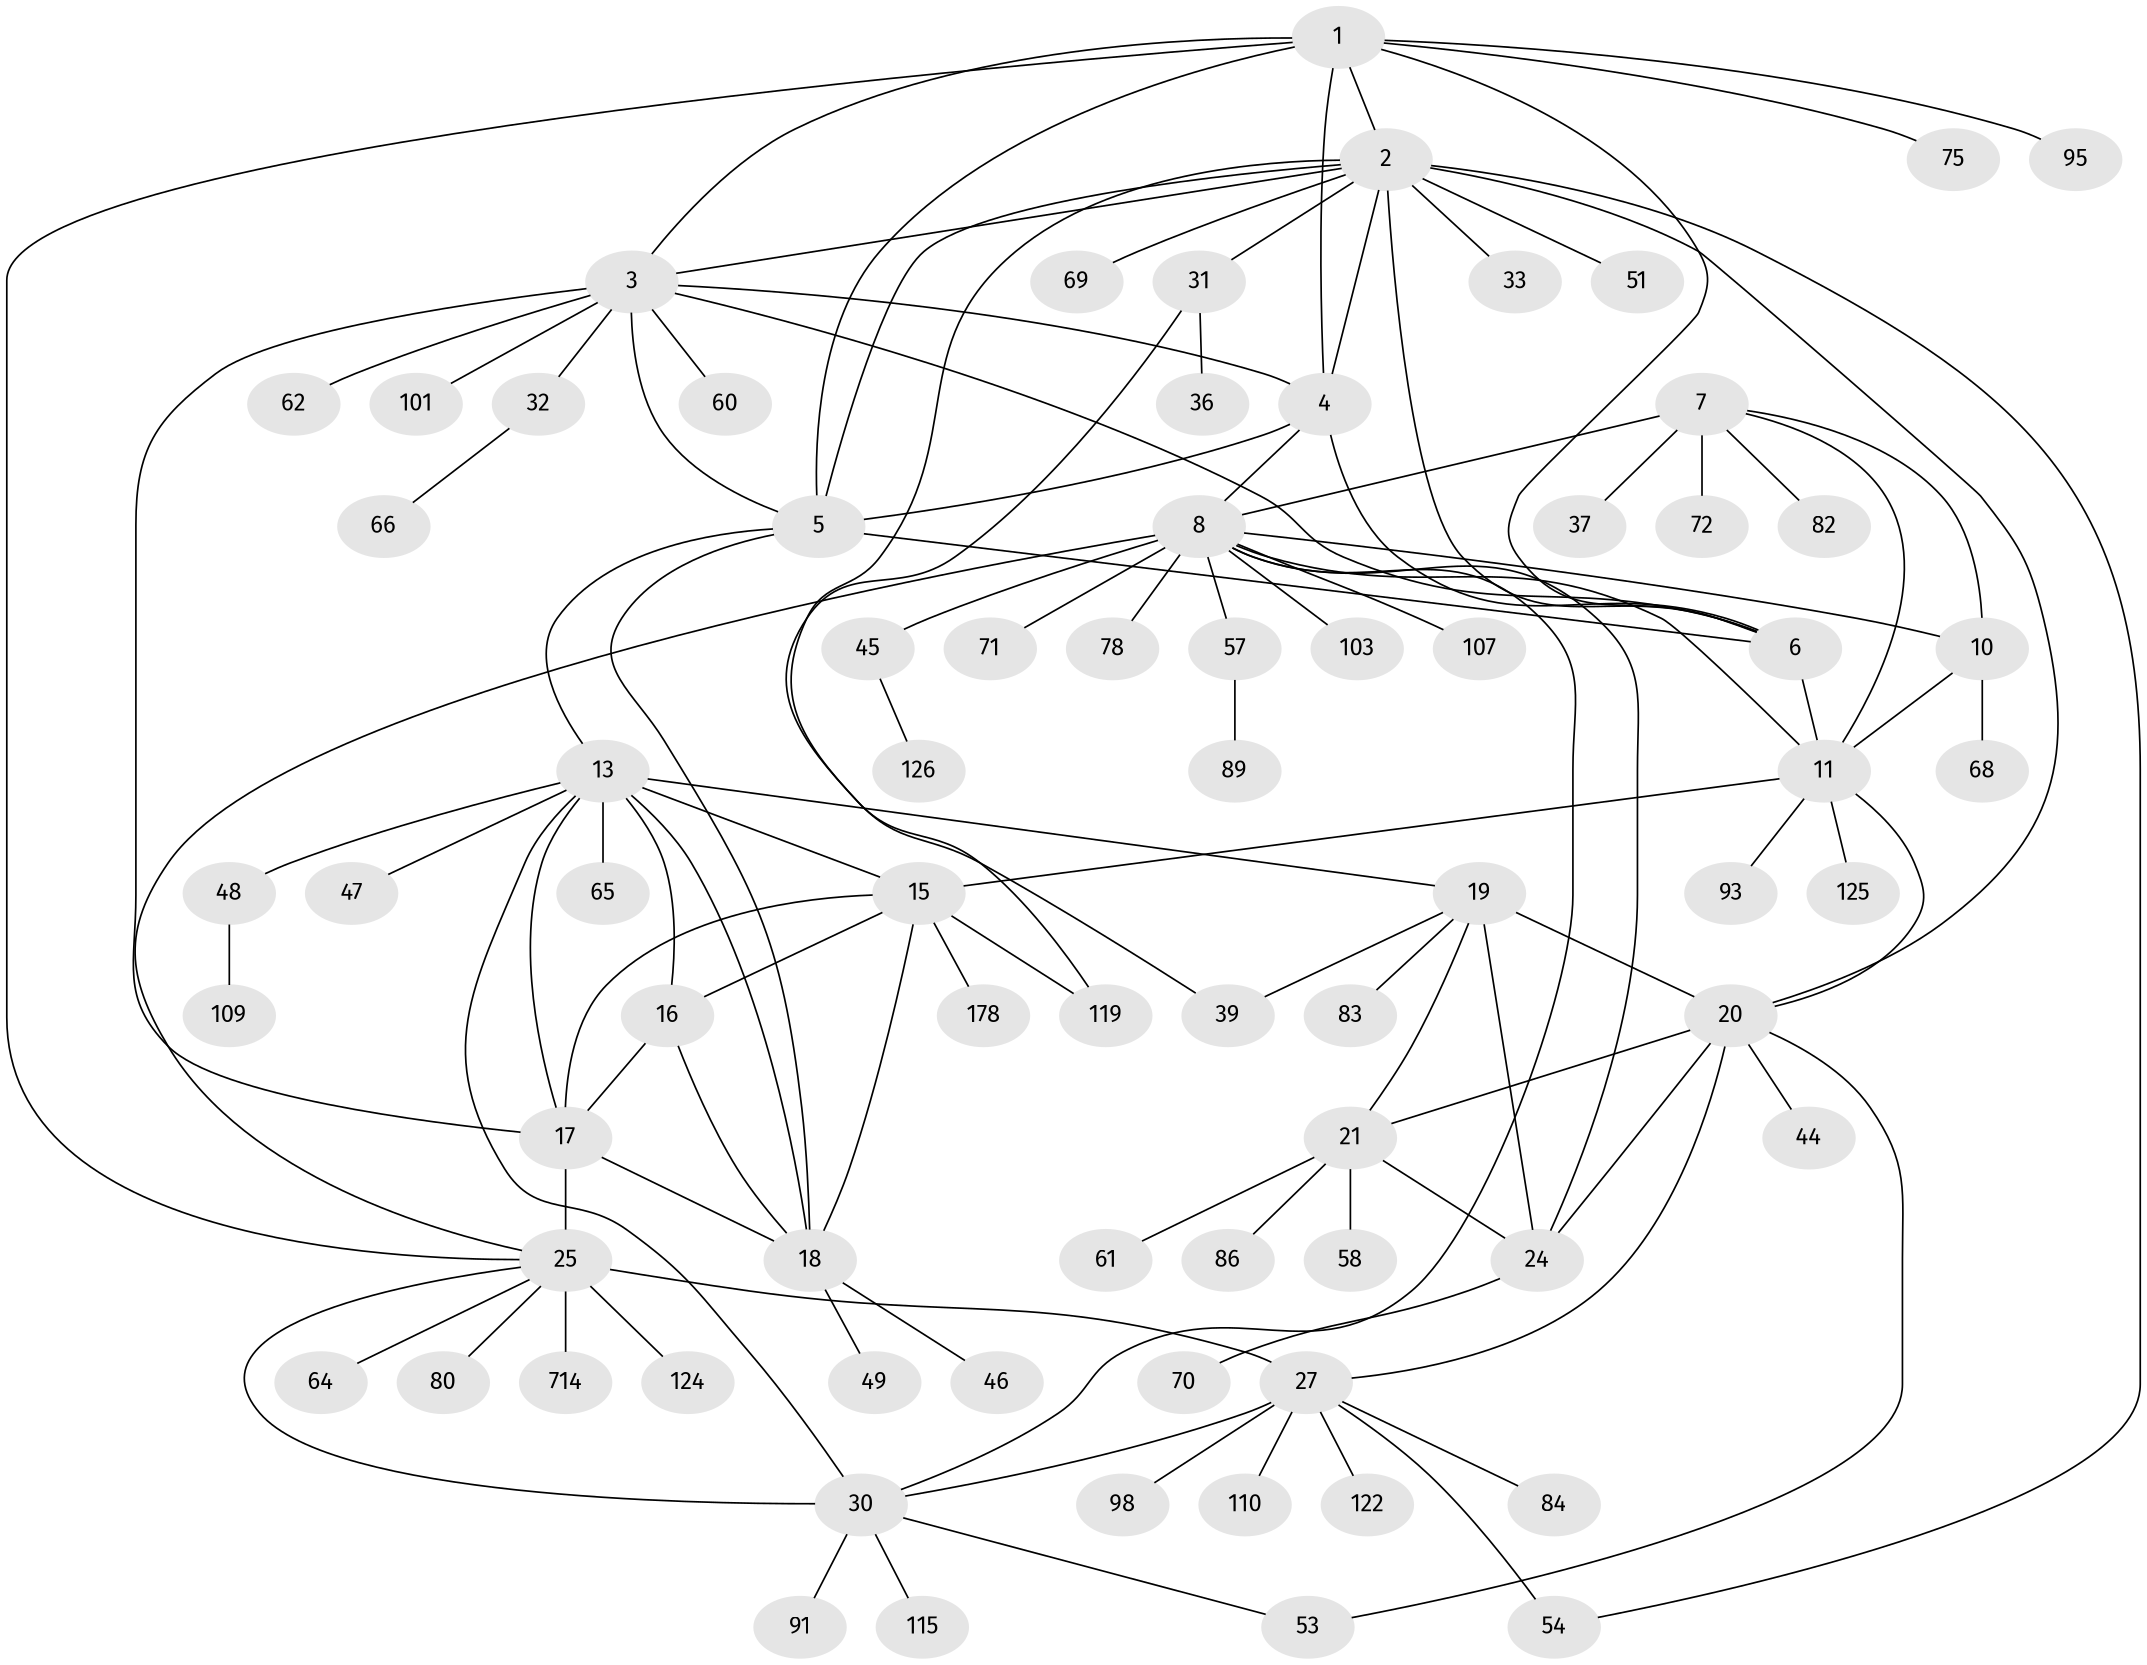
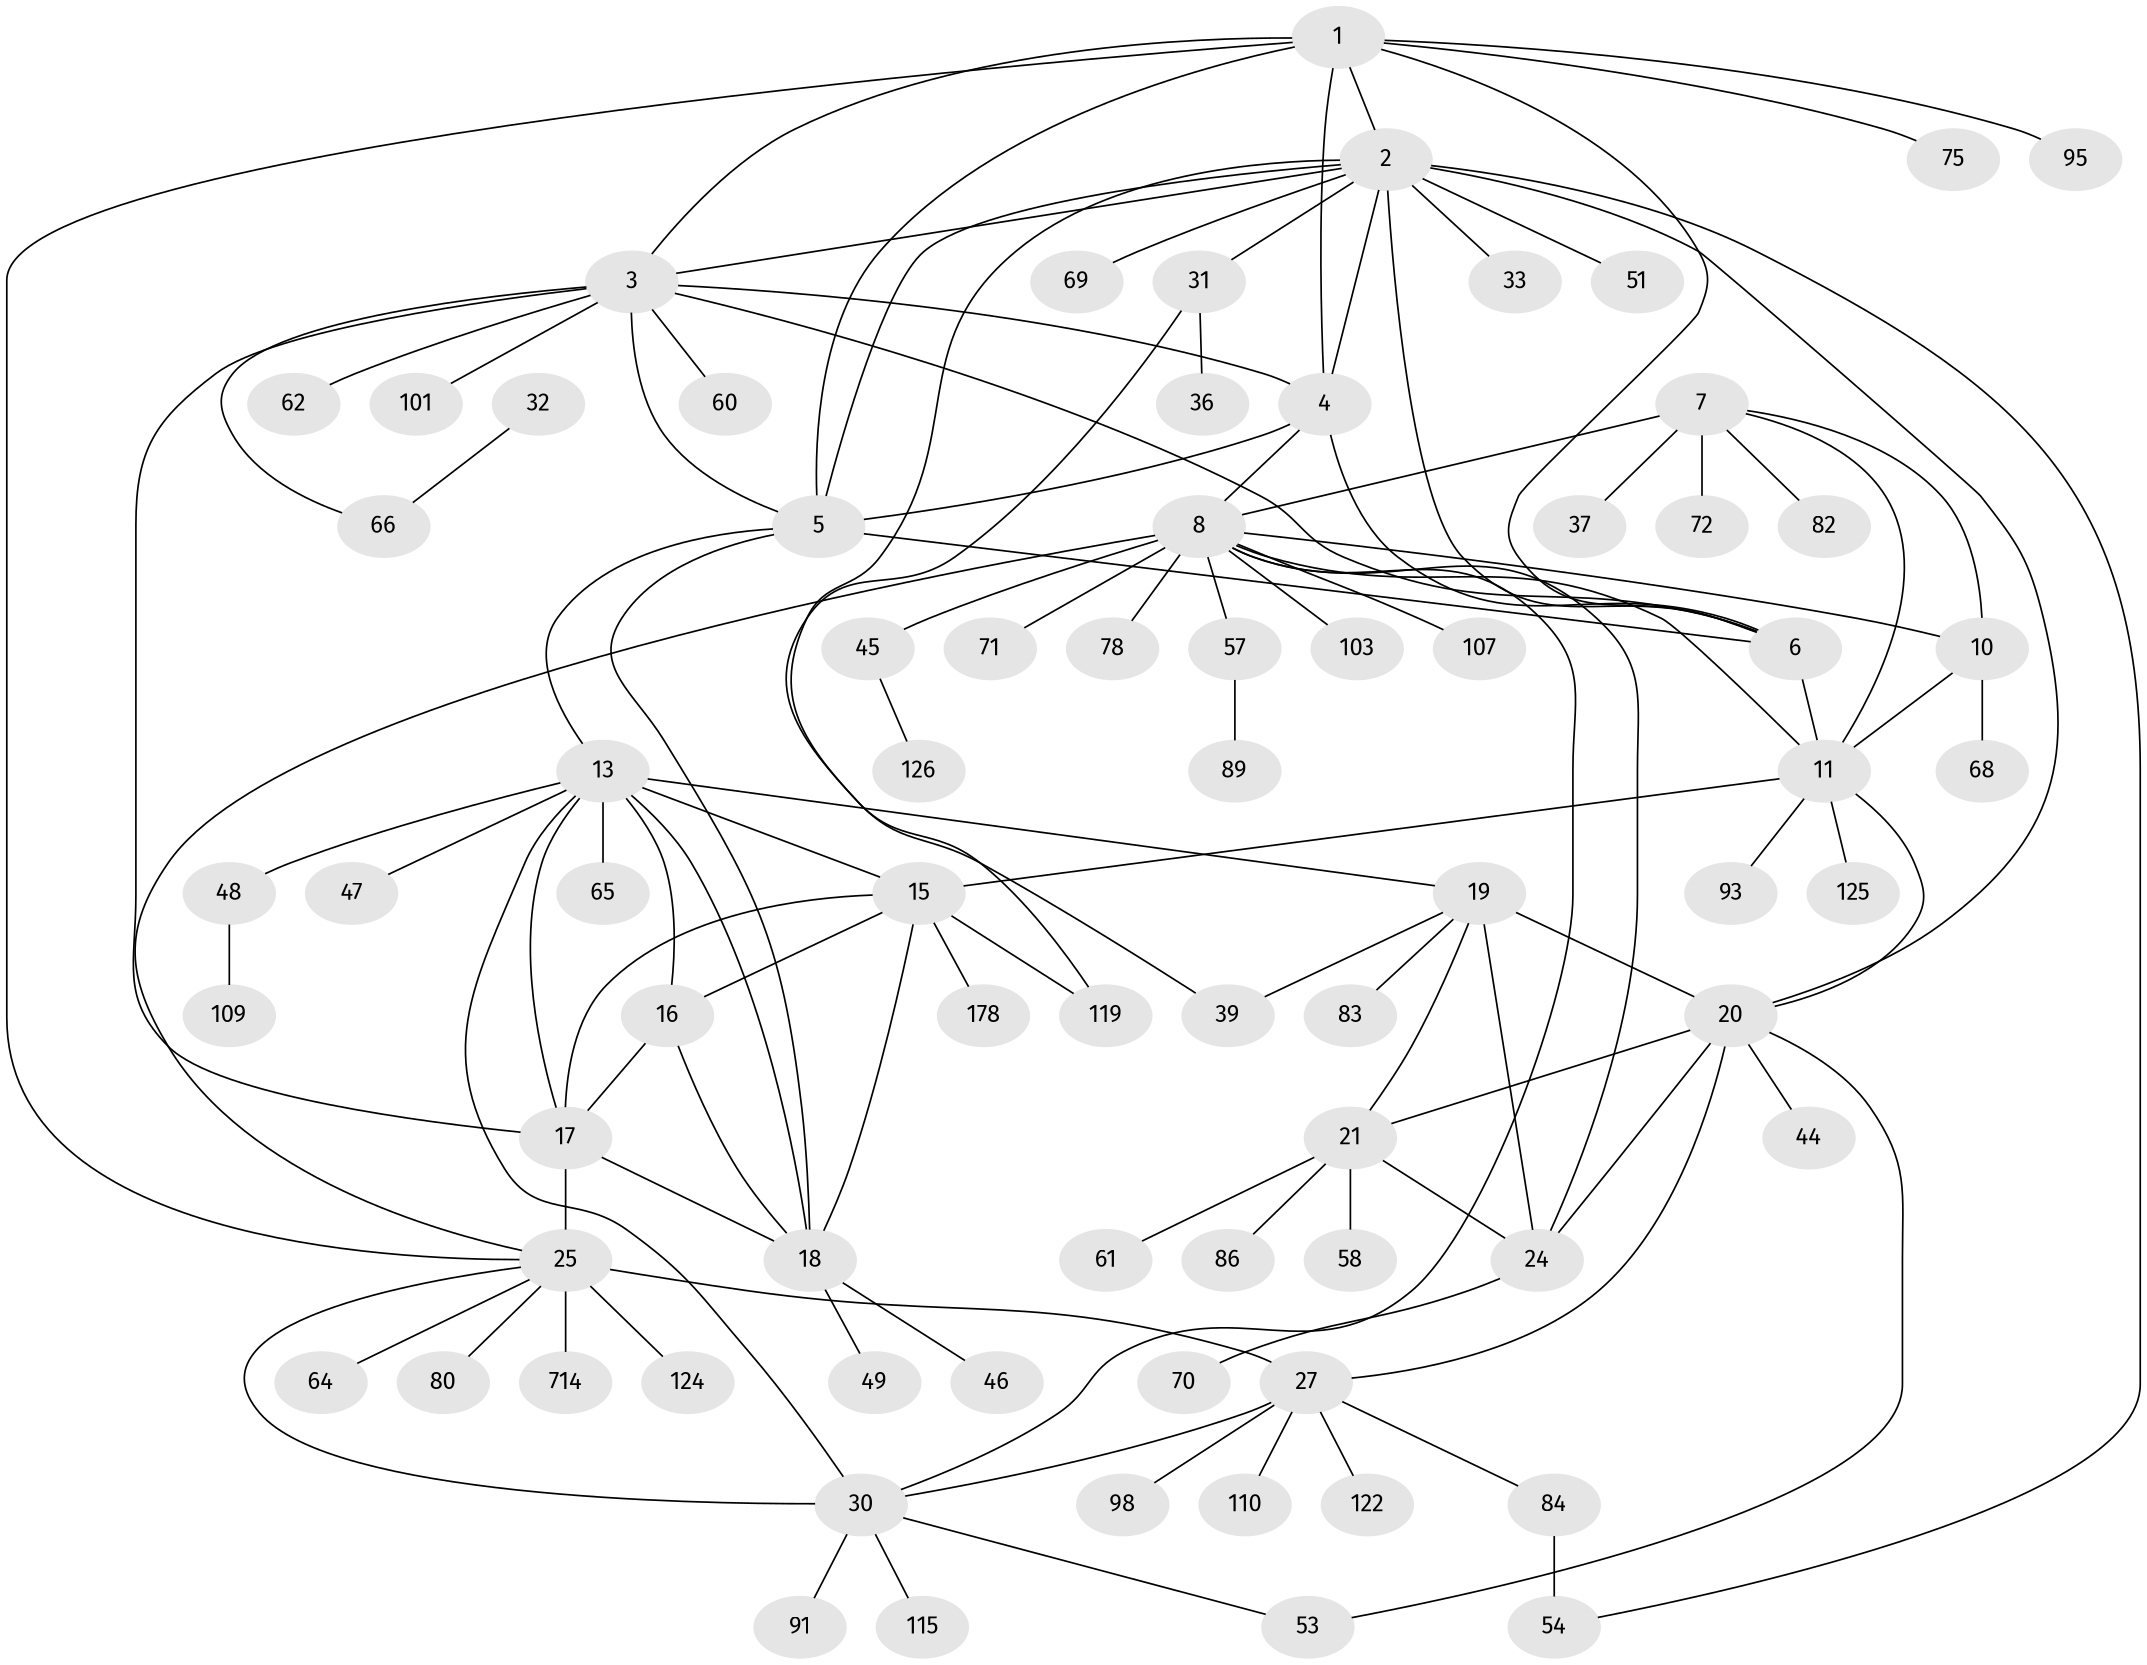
edge "3" -- "32": now "3" -- "66"
edge "27" -- "54": now "84" -- "54"
